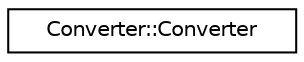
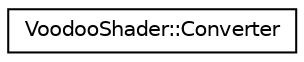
node "Converter::Converter": label "Converter::Converter" -> "VoodooShader::Converter"
